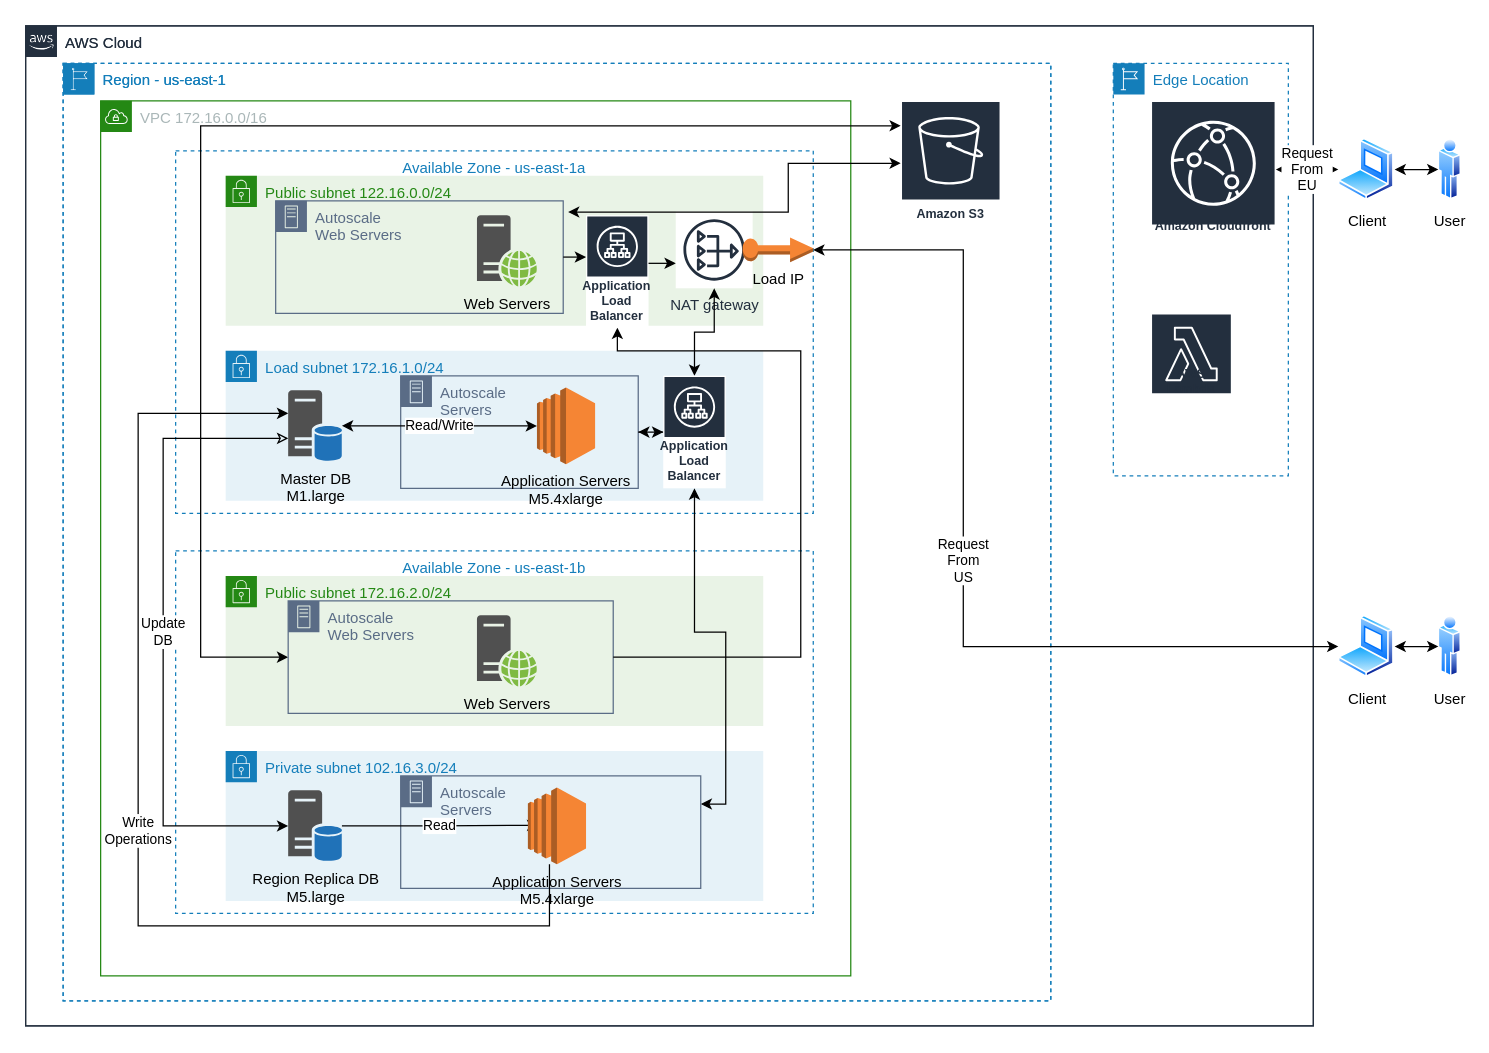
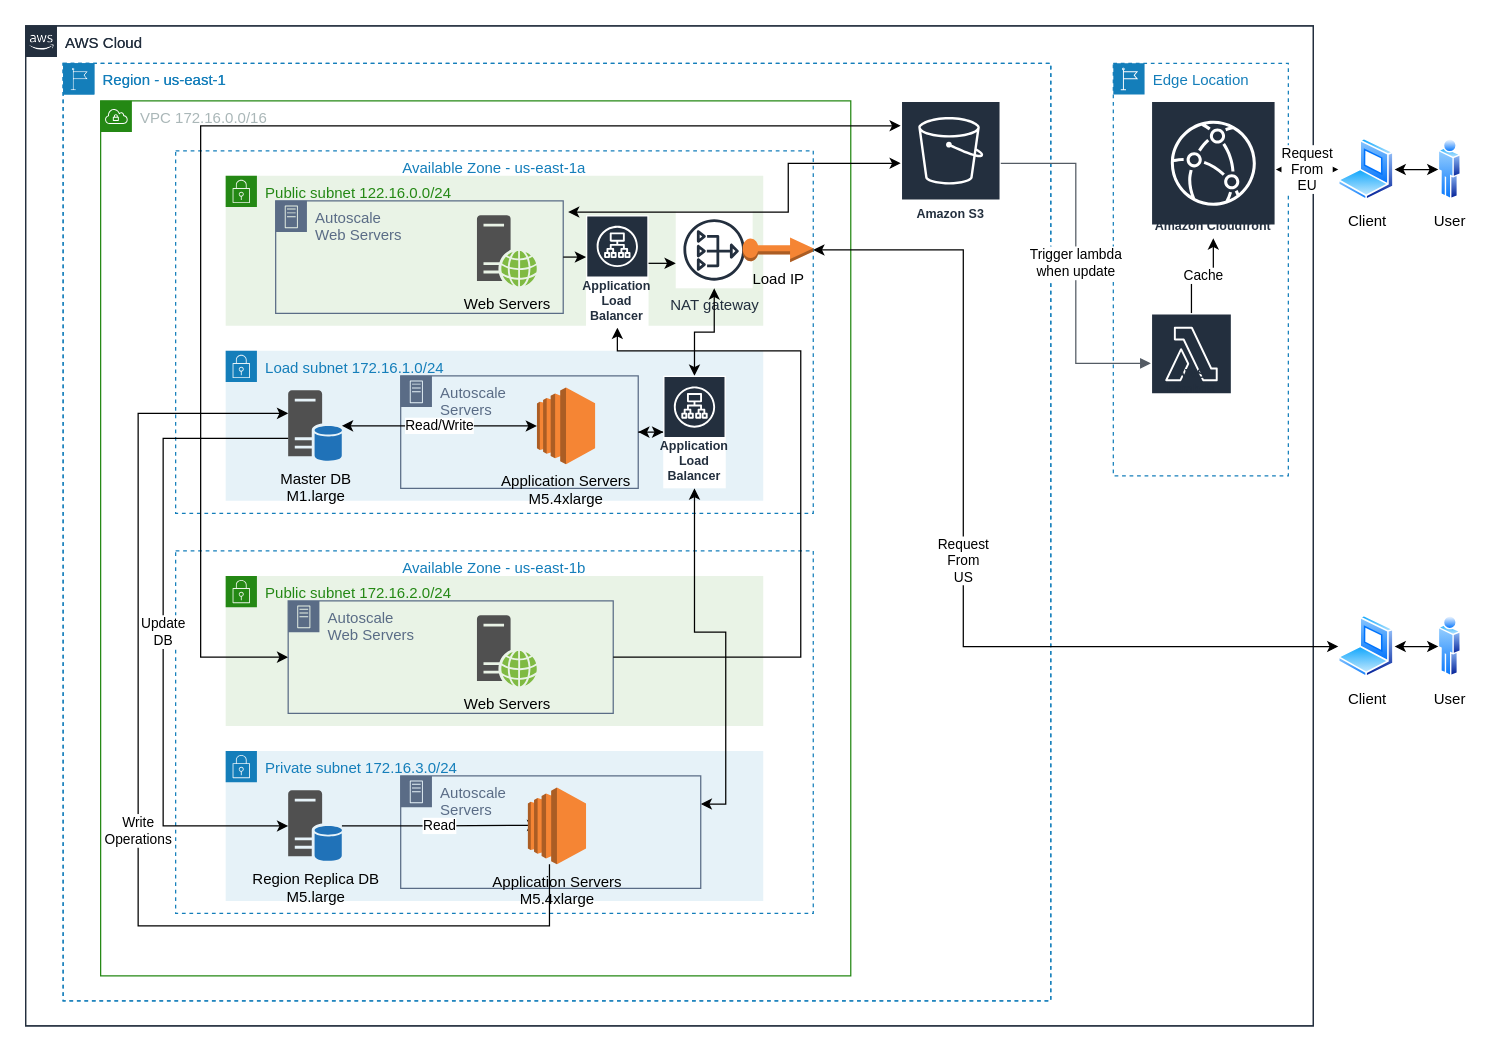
edge "Amazon S3" -> "AWS Lambda": added, label "Trigger lambda when update"
edge "AWS Lambda" -> "Amazon Cloudfront": added, label "Cache"
edge "Master DB M1.large" -- "Region Replica DB M5.large": arrowhead classic -> none
node "Private subnet 102.16.3.0/24": label "Private subnet 102.16.3.0/24" -> "Private subnet 172.16.3.0/24"
